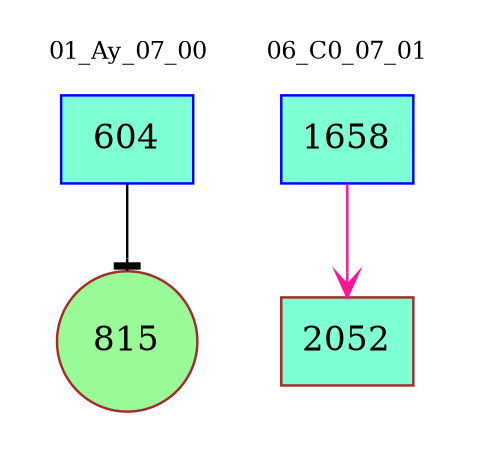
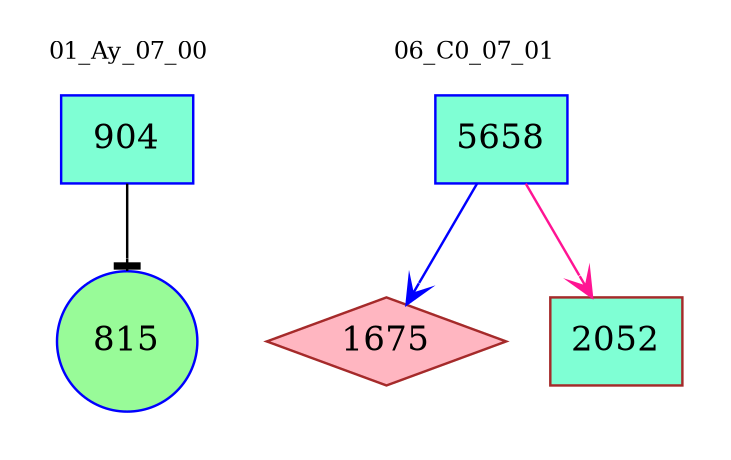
node "604": label "604" -> "904"
node "1658": label "1658" -> "5658"
node "815": color brown -> blue
node "1675": added
